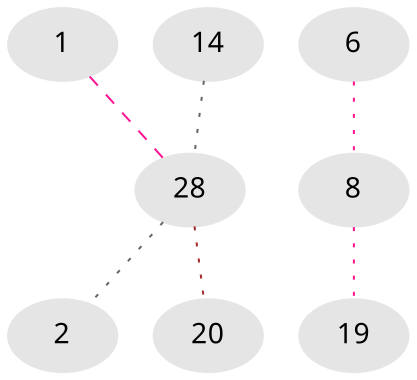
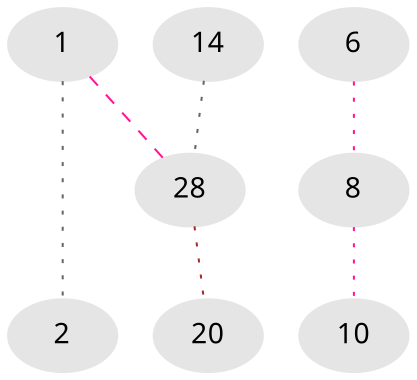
edge "28" -- "2": now "1" -- "2"
node "19": label "19" -> "10"
